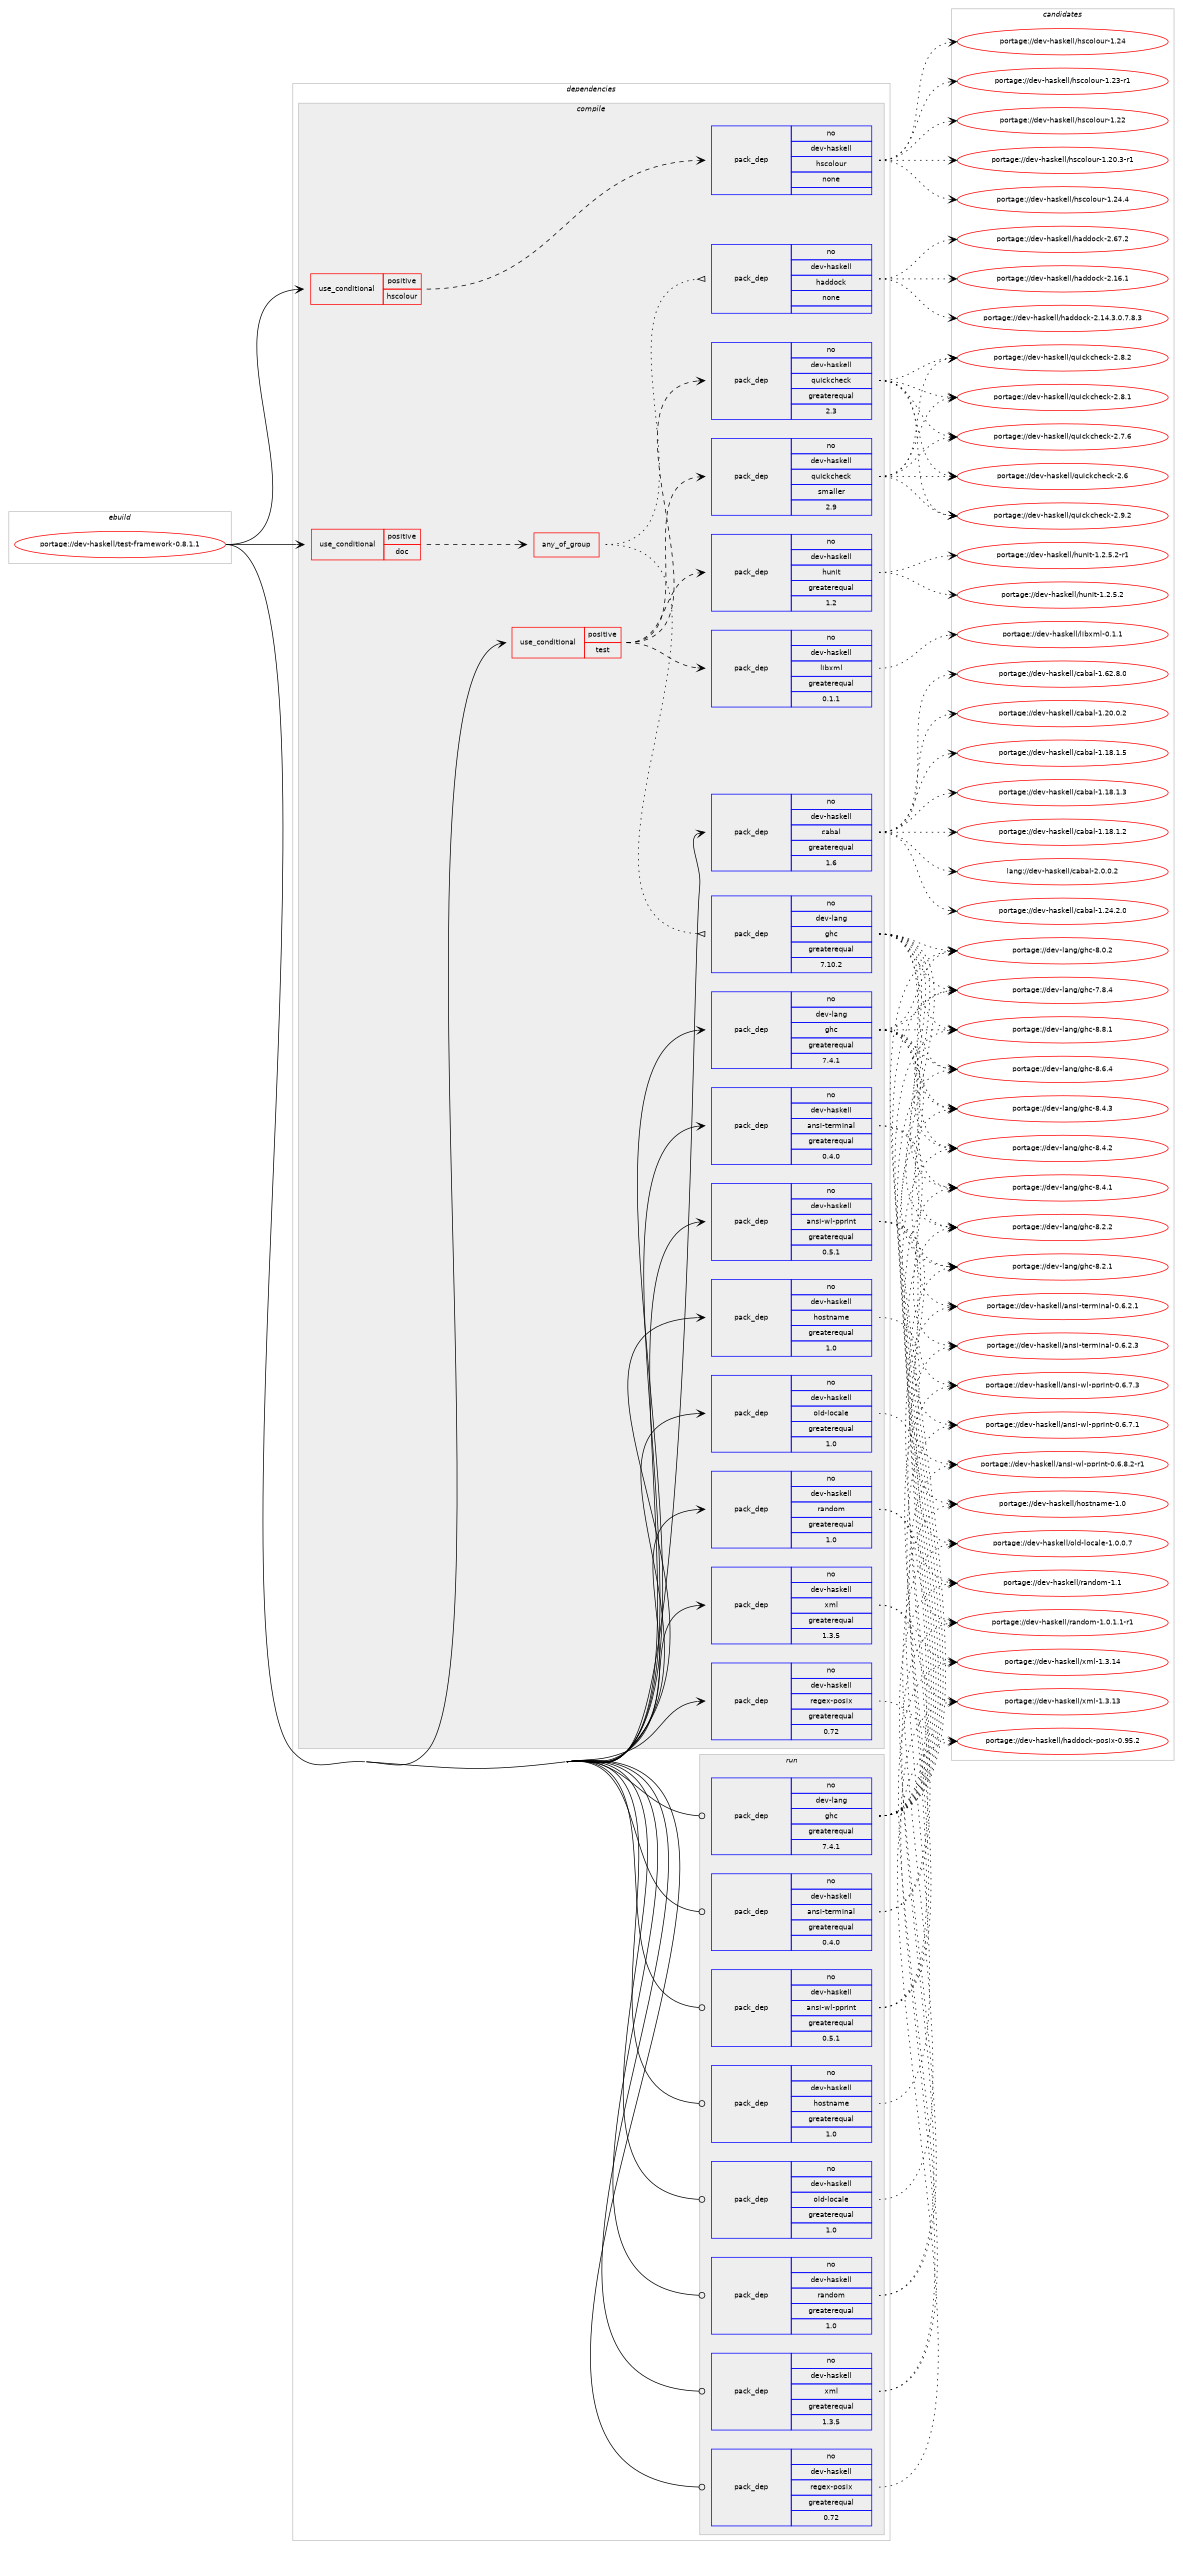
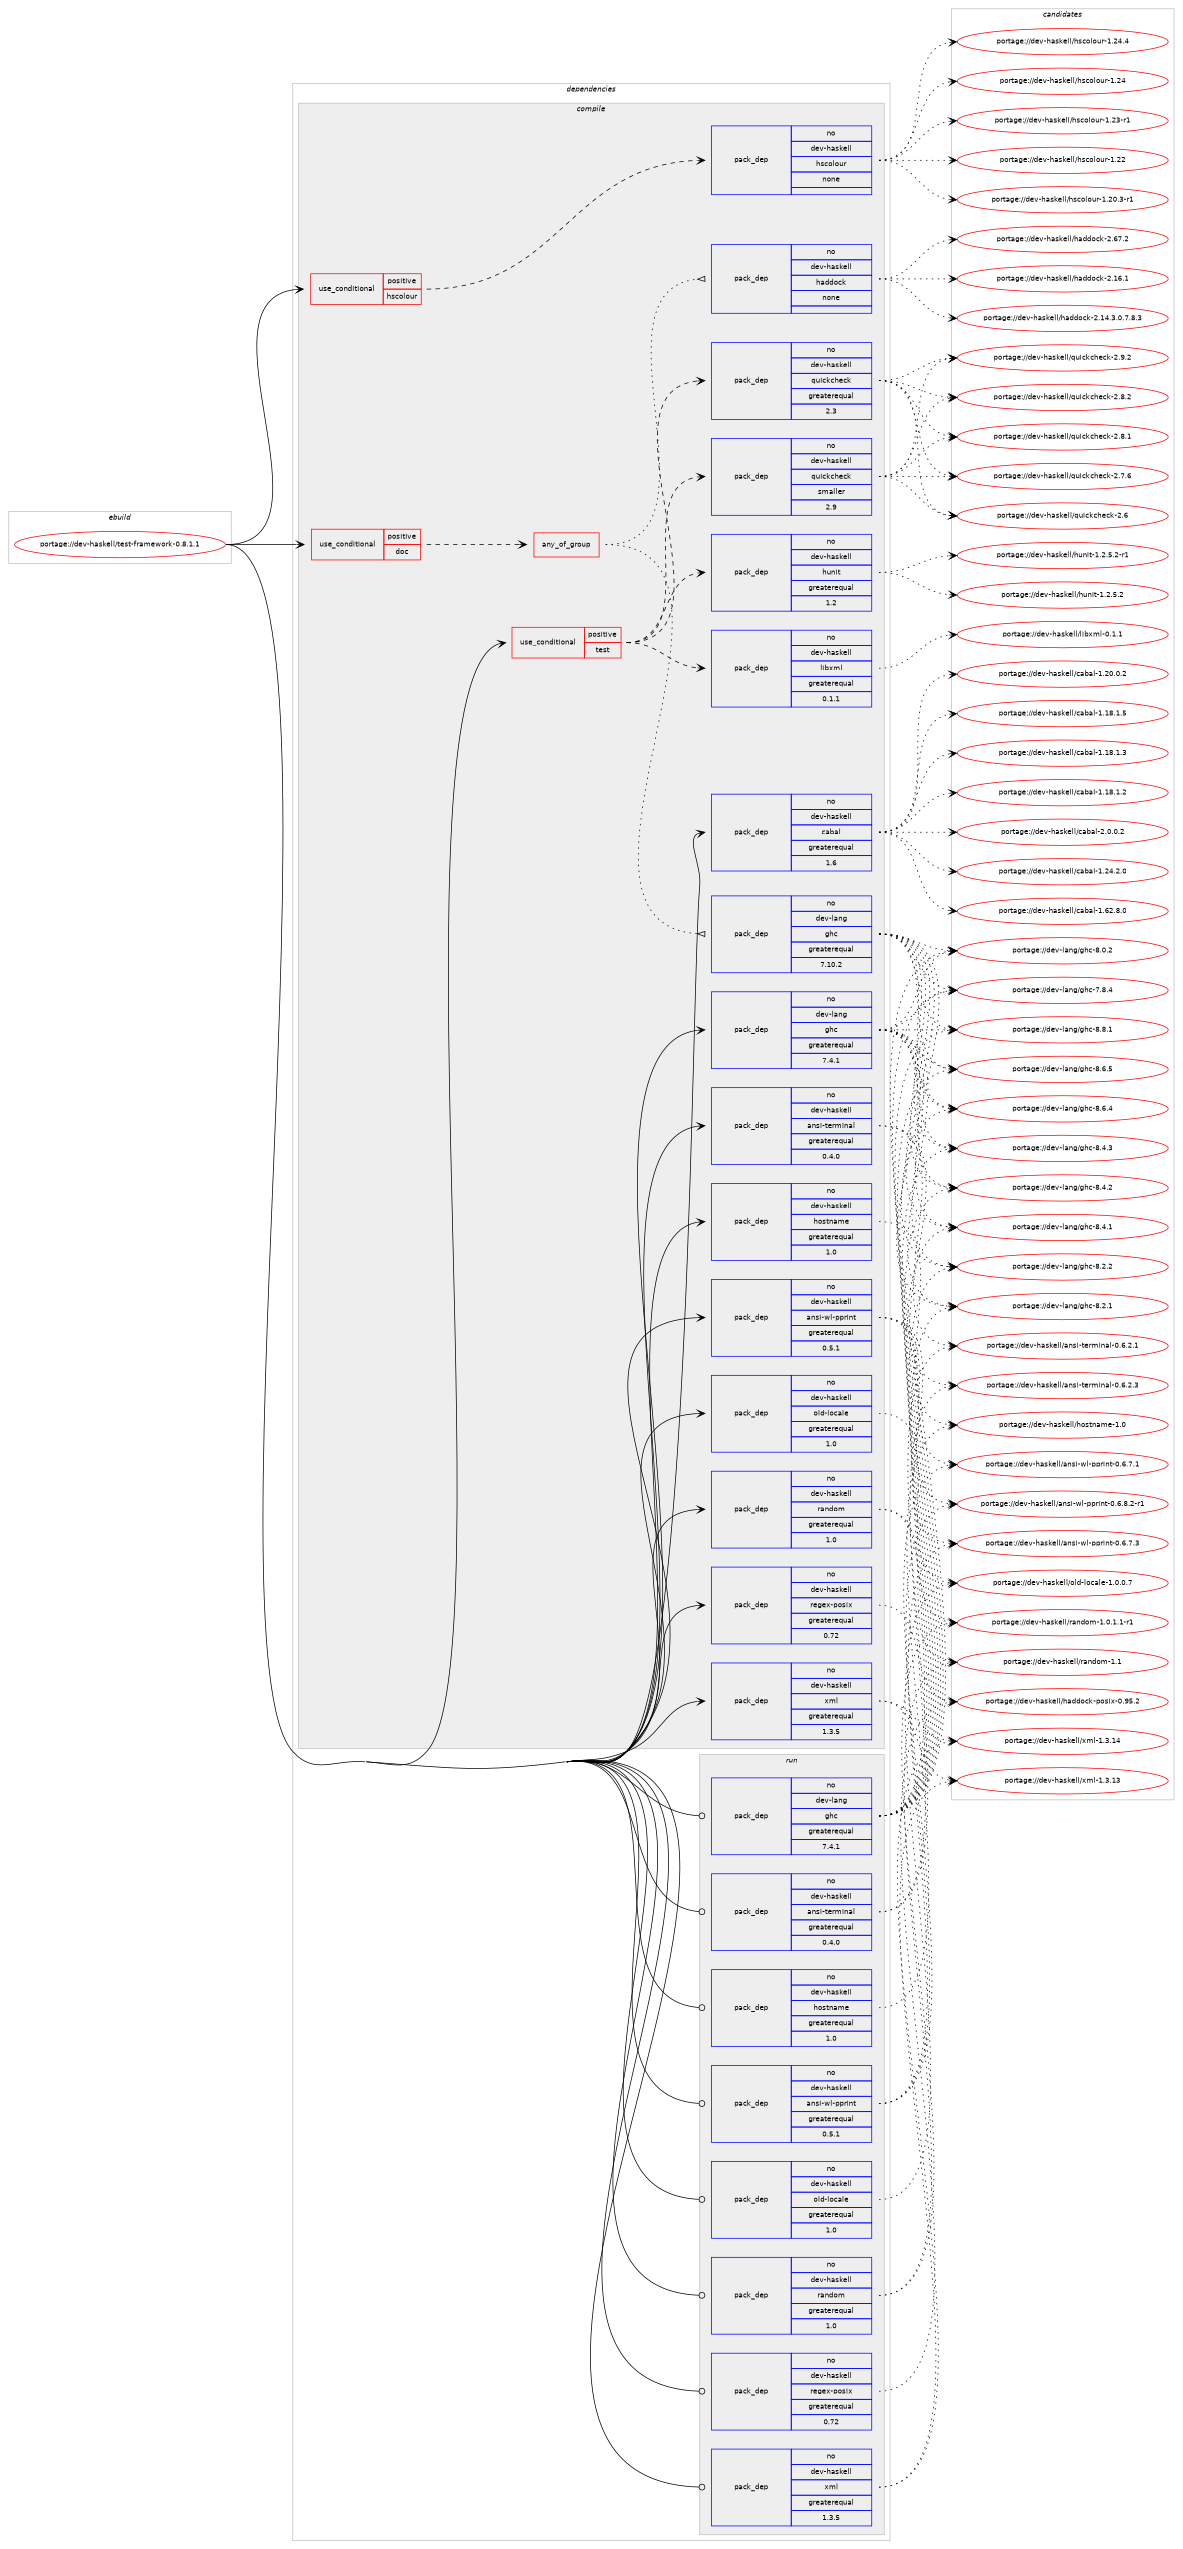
node "lang://dev-haskell/cabal-2.0.0.2": label "lang://dev-haskell/cabal-2.0.0.2" -> "portage://dev-haskell/cabal-2.0.0.2"
node "portage://dev-lang/ghc-8.6.5": added
